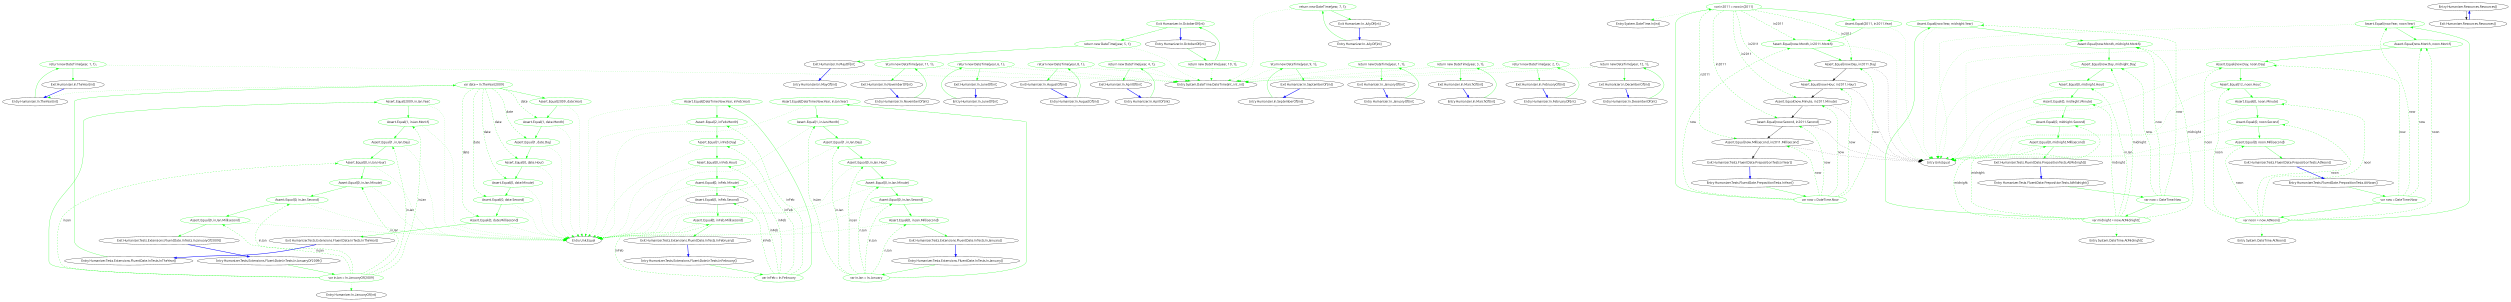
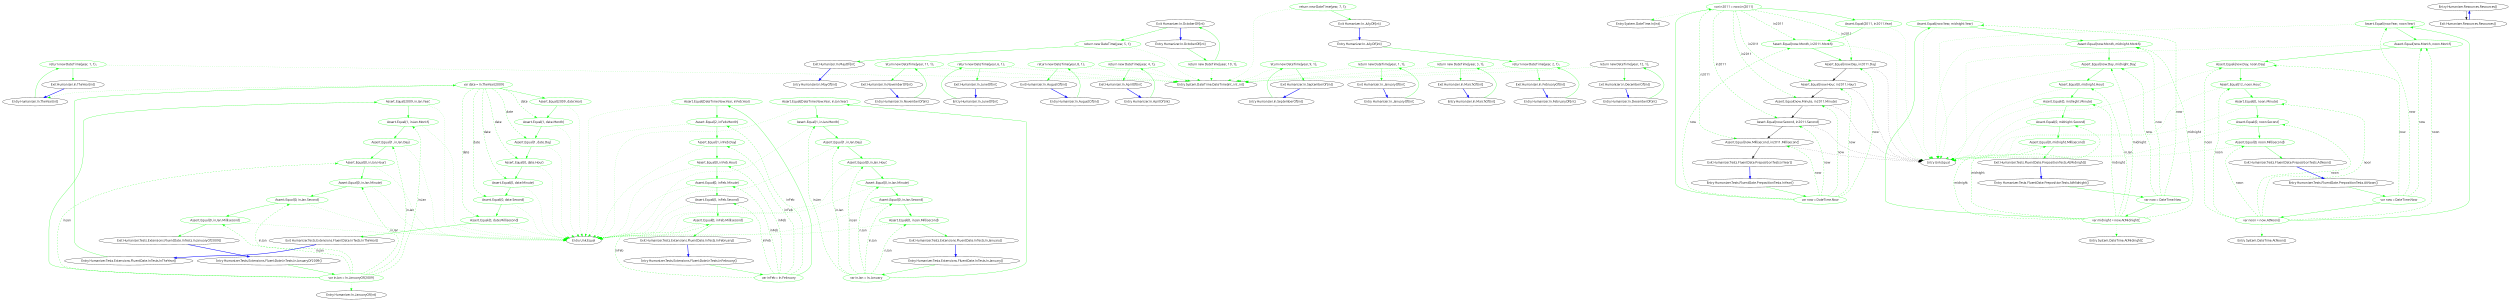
node "Exit Humanizer.In.OctoberOf(int)": color green -> black
edge "Entry Humanizer.In.JulyOf(int)" -> "return new DateTime(year, 7, 1);": now "Entry Humanizer.In.JulyOf(int)" -> "return new DateTime(year, 2, 1);"
